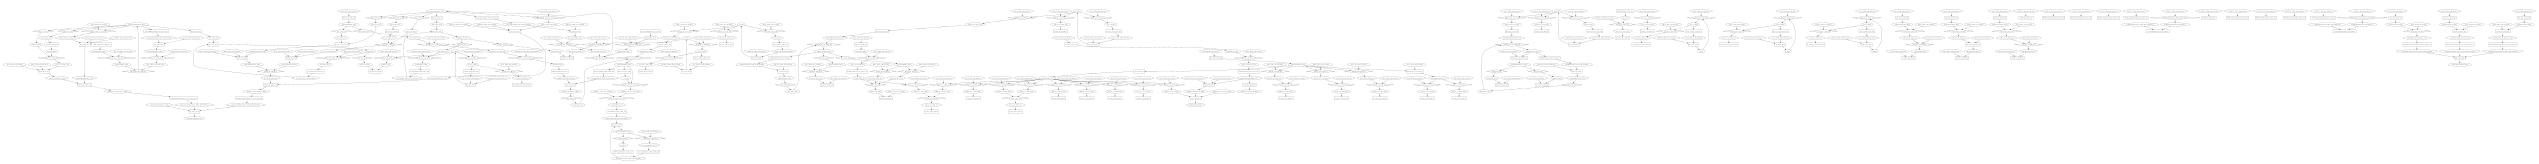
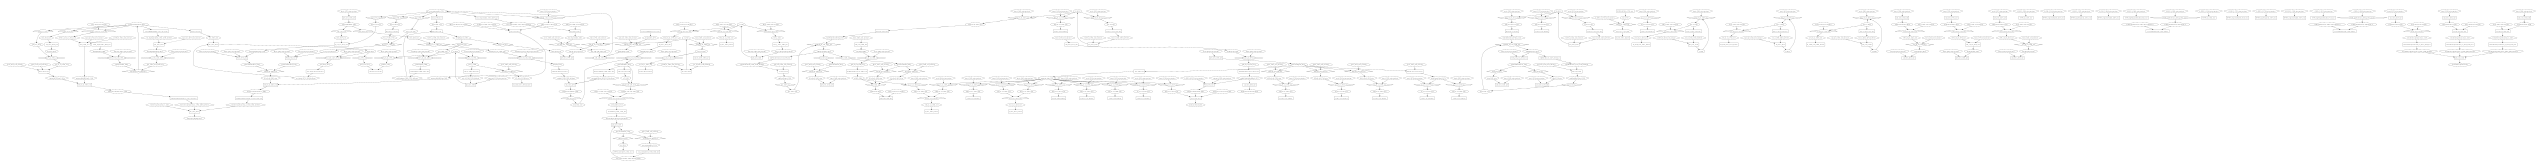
edge "ADD_u8_u8_1883_inst" -> "next_J_1884": reversed
